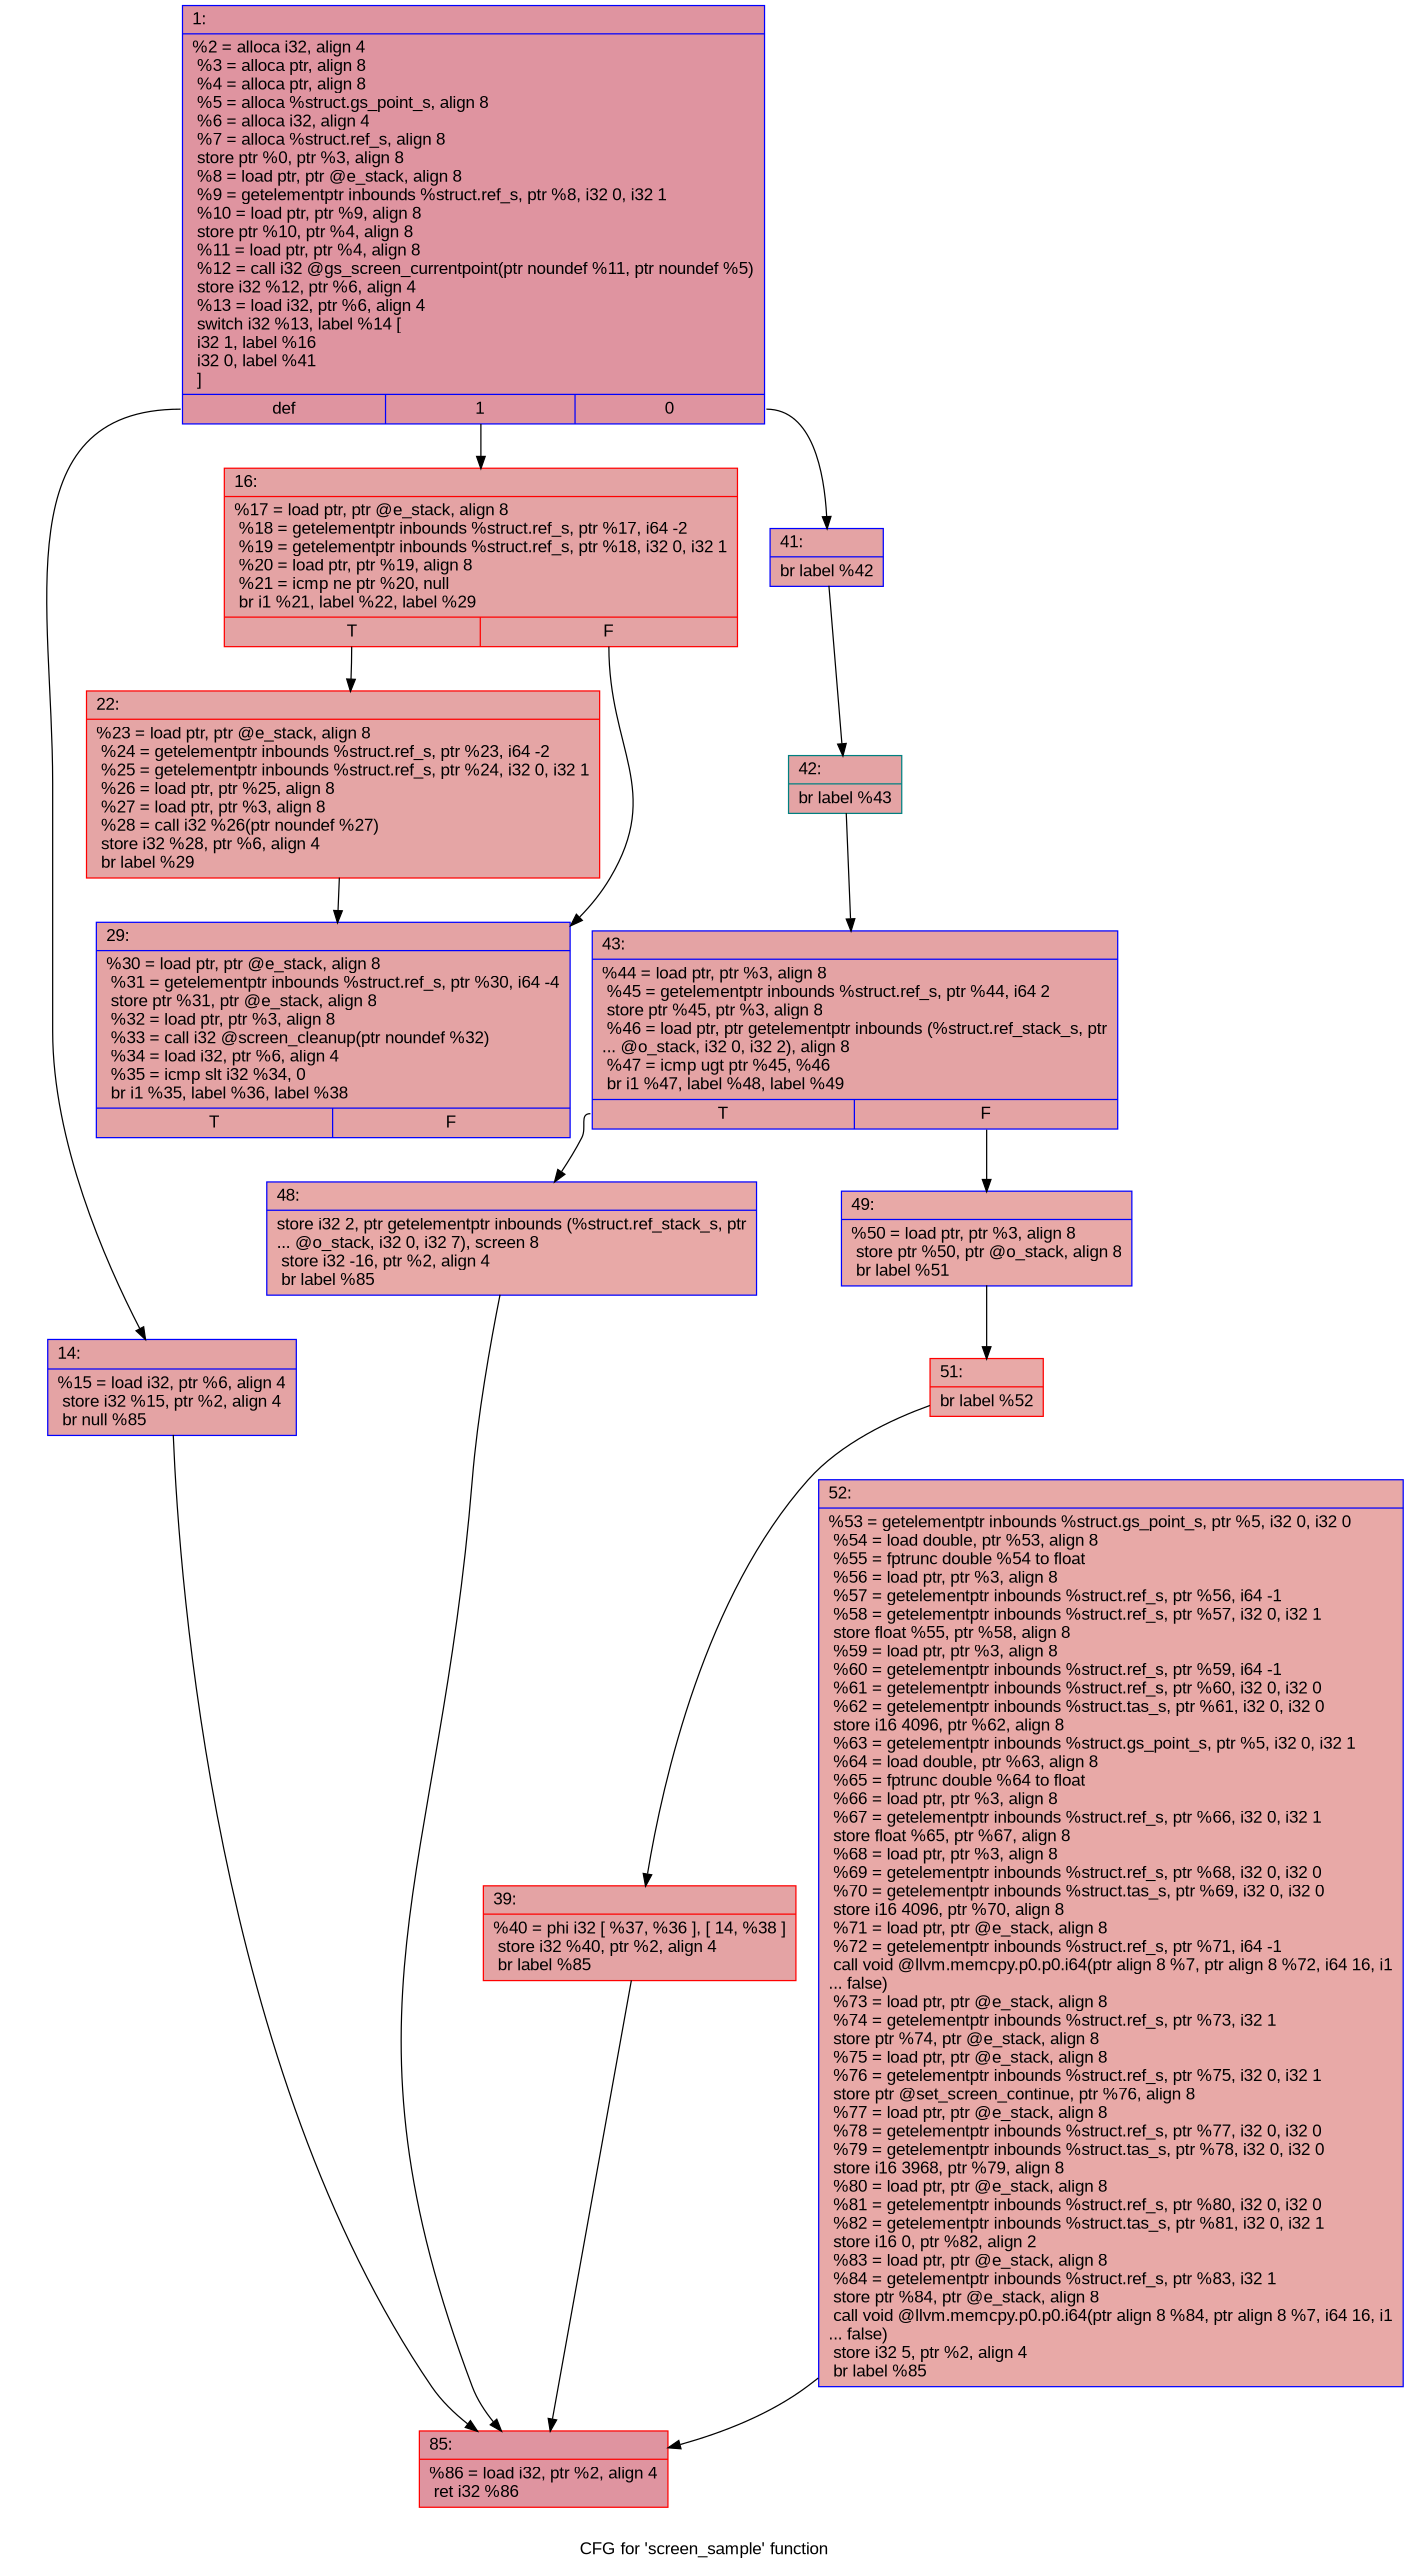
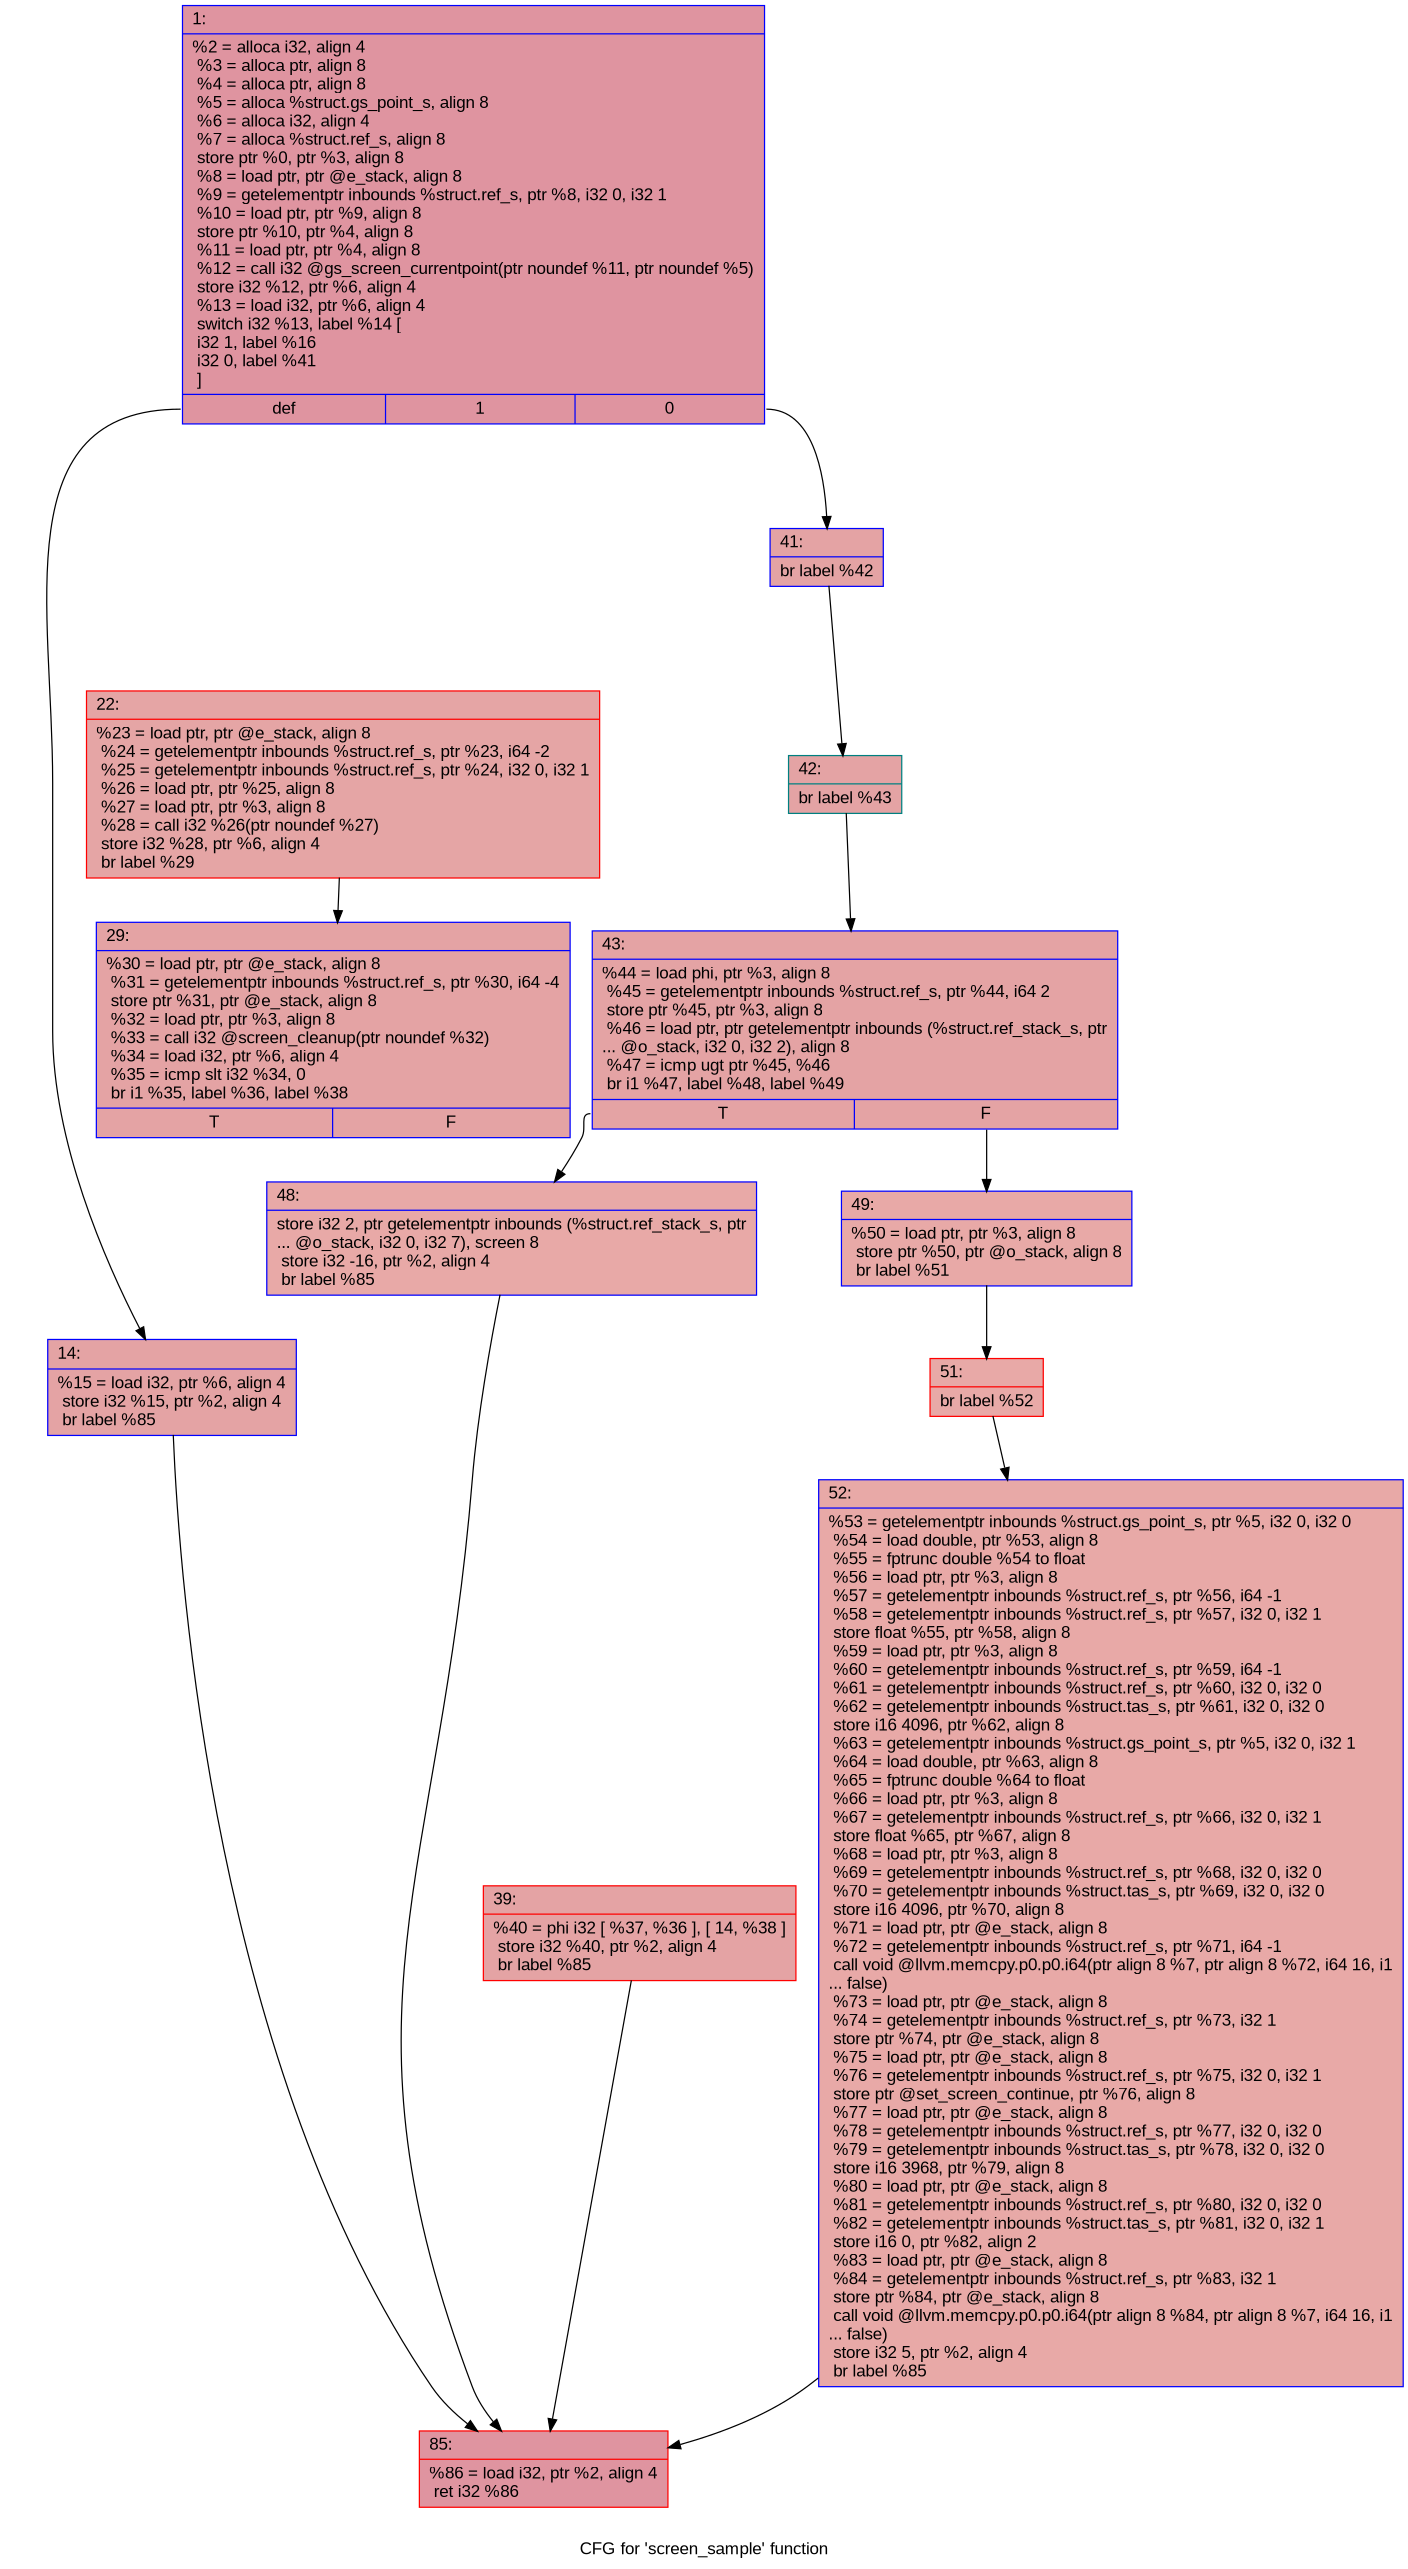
node "16:": removed
node "43:": text "%44 = load ptr, ptr %3, align 8" -> "%44 = load phi, ptr %3, align 8"
node "14:": text "br null %85" -> "br label %85"
edge "51:" -> "39:": now "51:" -> "52:"
